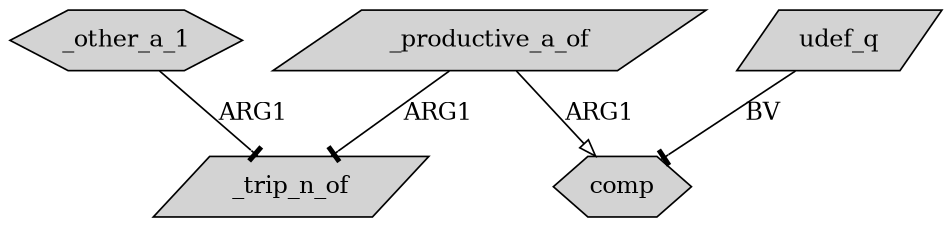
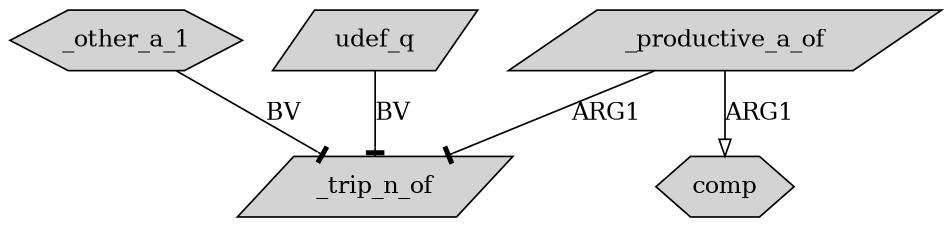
edge "udef_q" -> "comp": now "udef_q" -> "_trip_n_of"
edge "_other_a_1" -> "_trip_n_of": label "ARG1" -> "BV"
